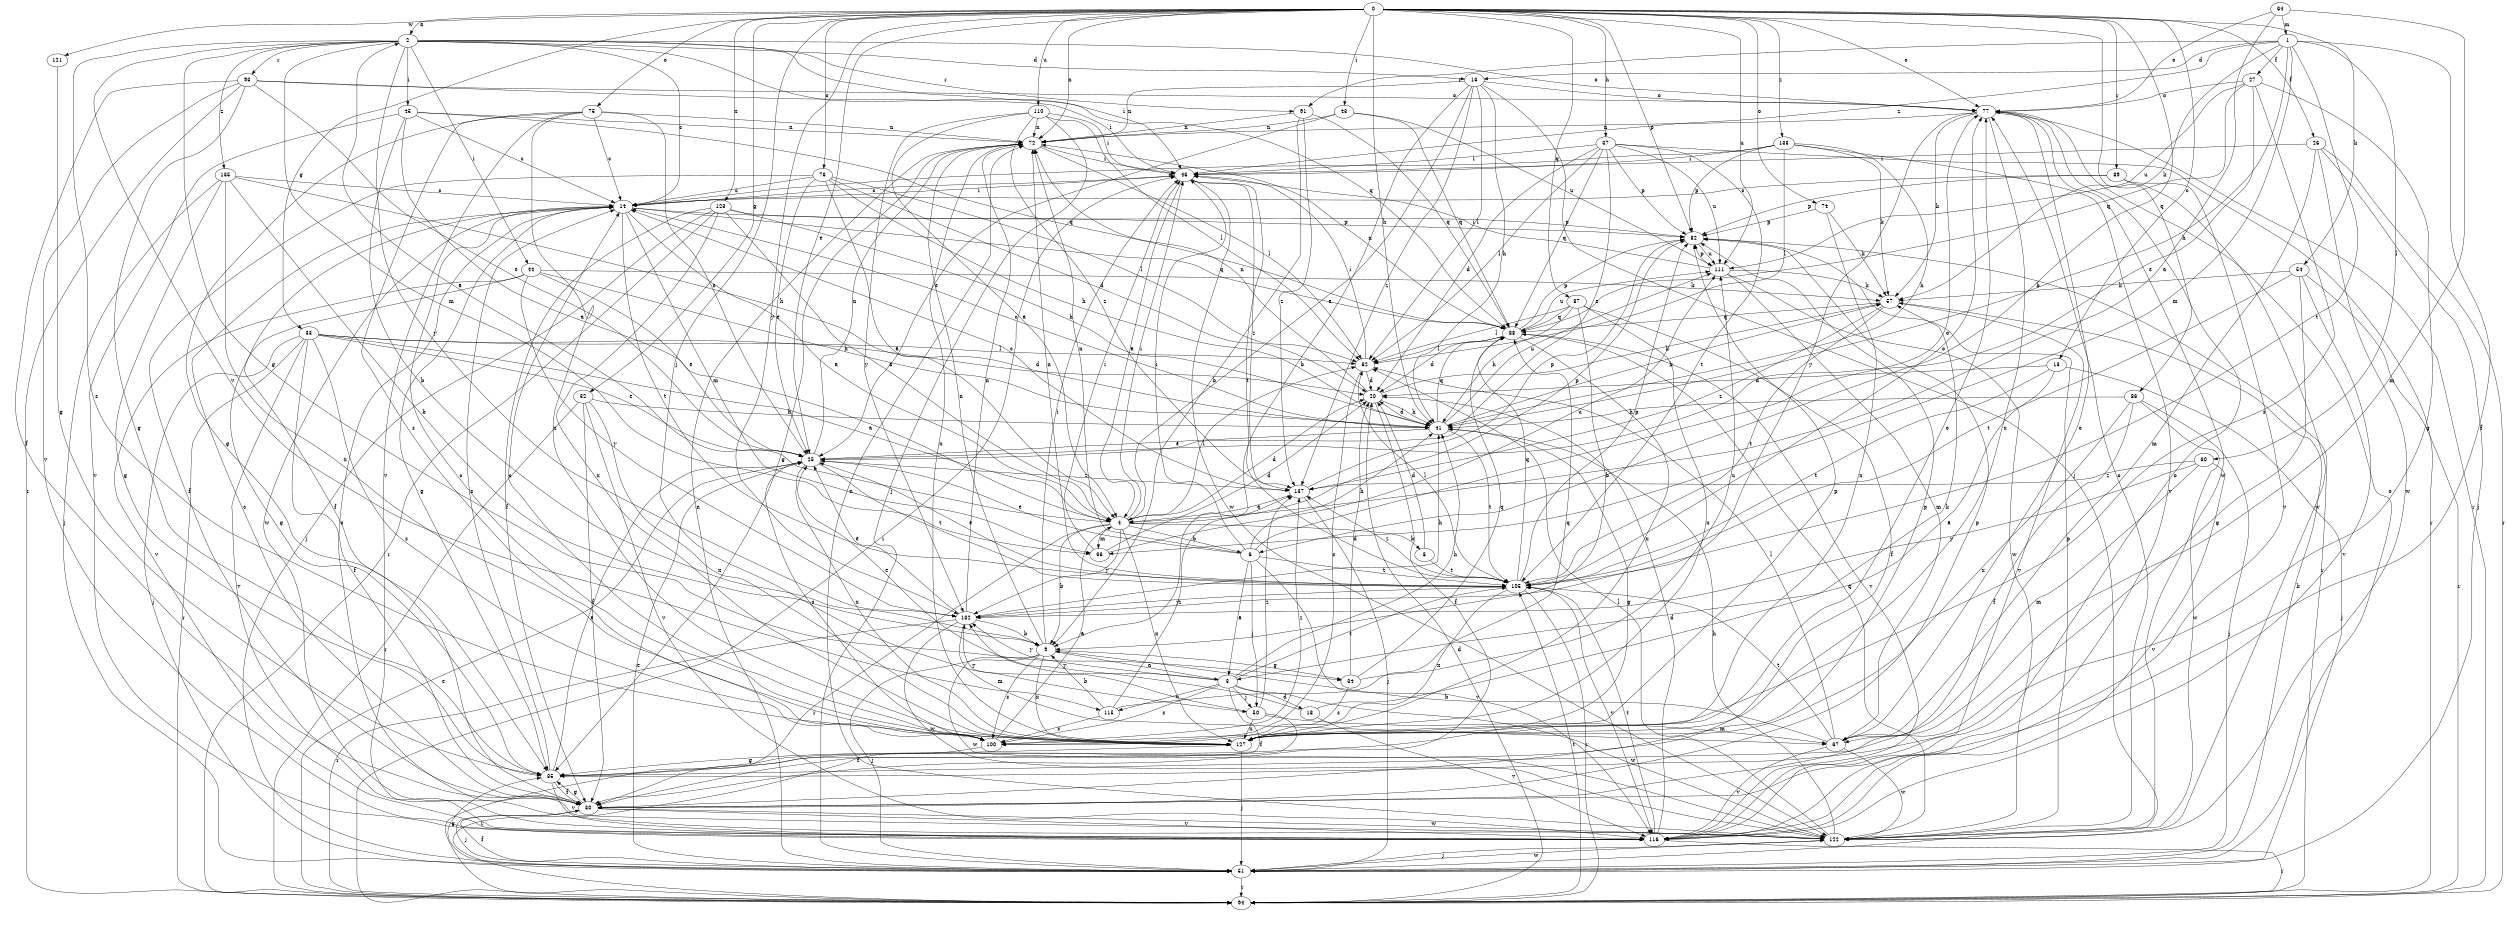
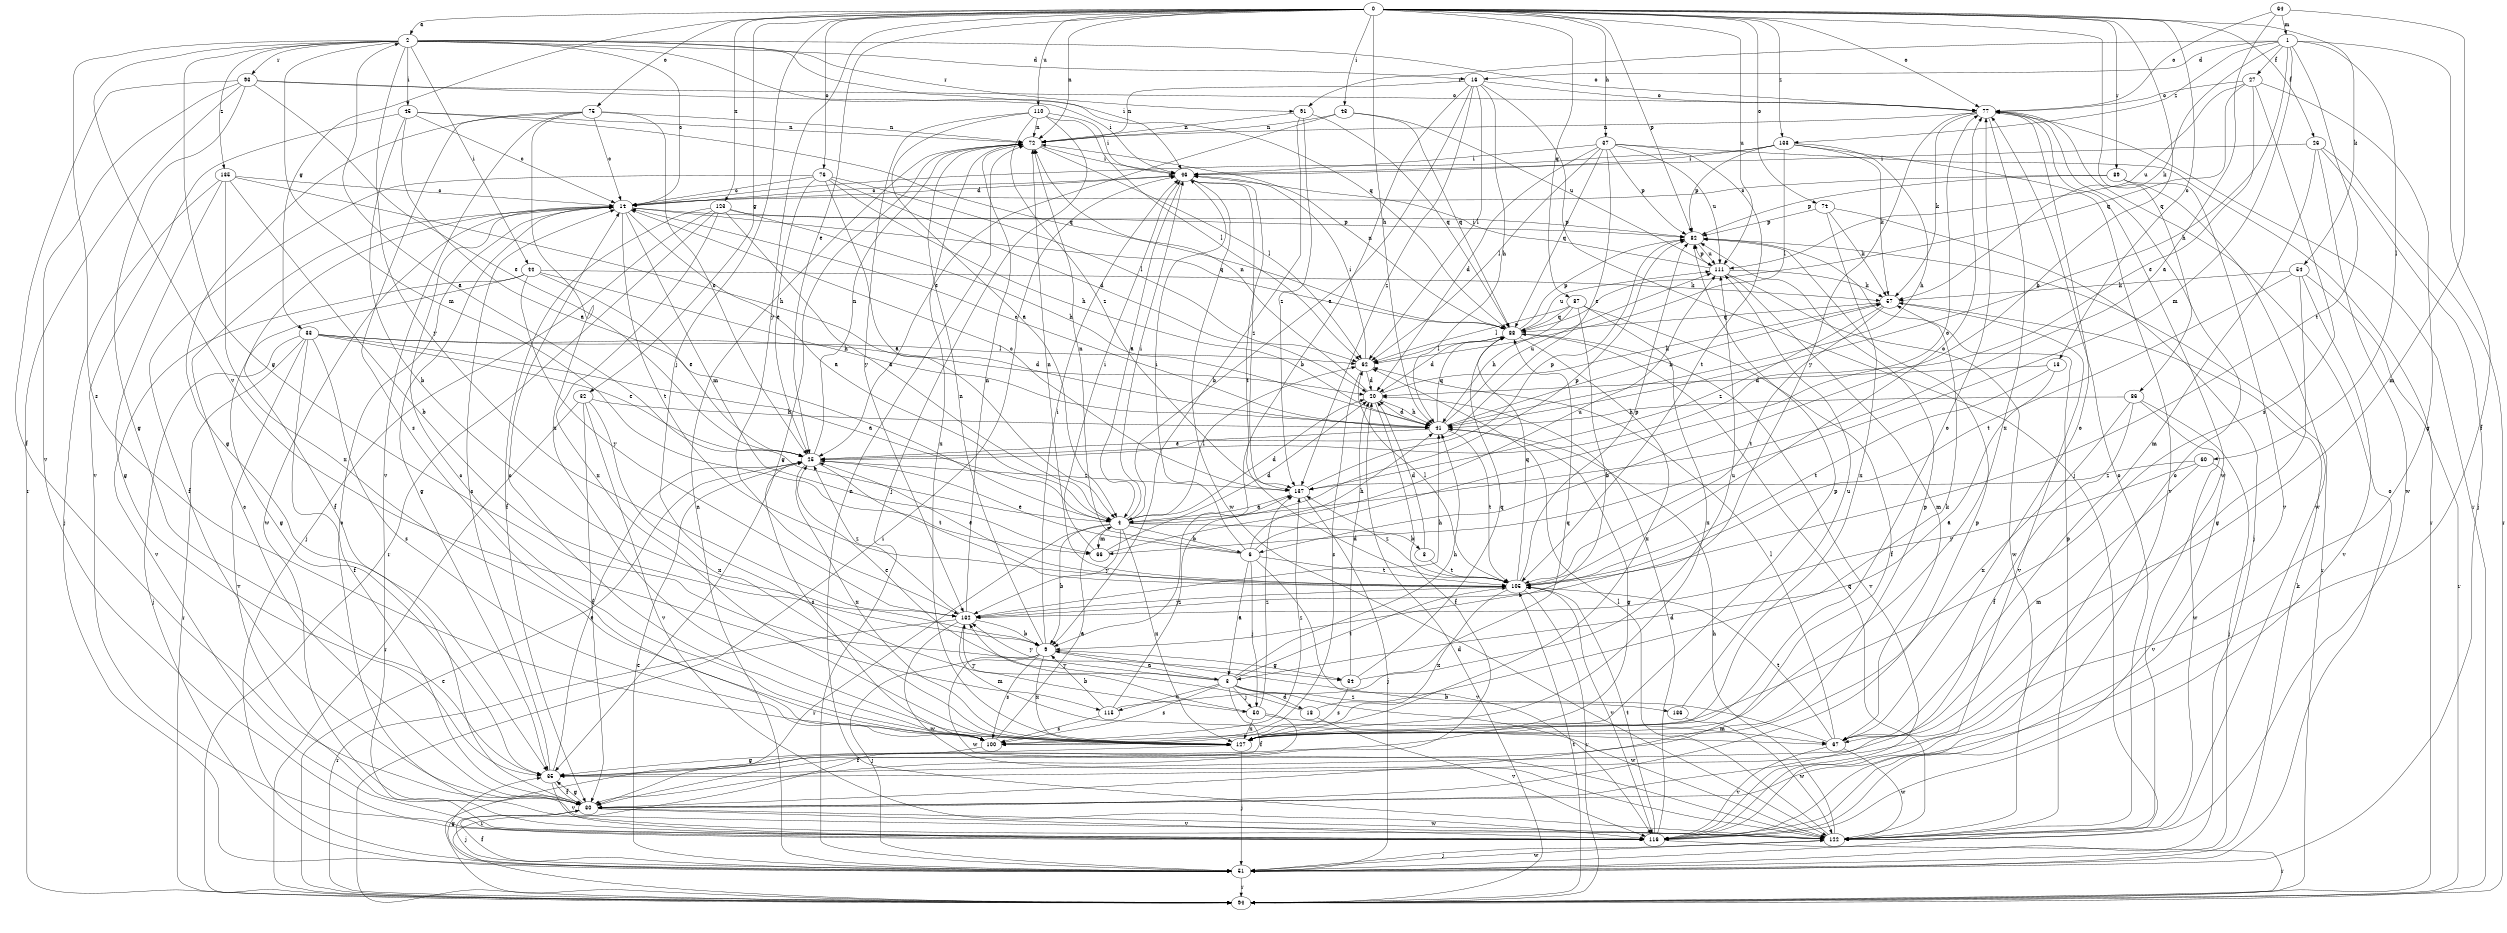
node "121": removed
edge "1" -> "46": now "1" -> "133"
edge "14" -> "46": label "i" -> "d"
edge "132" -> "25": label "e" -> "z"
node "136": added
edge "13" -> "51": now "74" -> "51"
